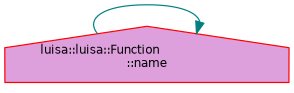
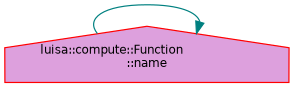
node "luisa::luisa::Function ::name": label "luisa::luisa::Function ::name" -> "luisa::compute::Function ::name"
